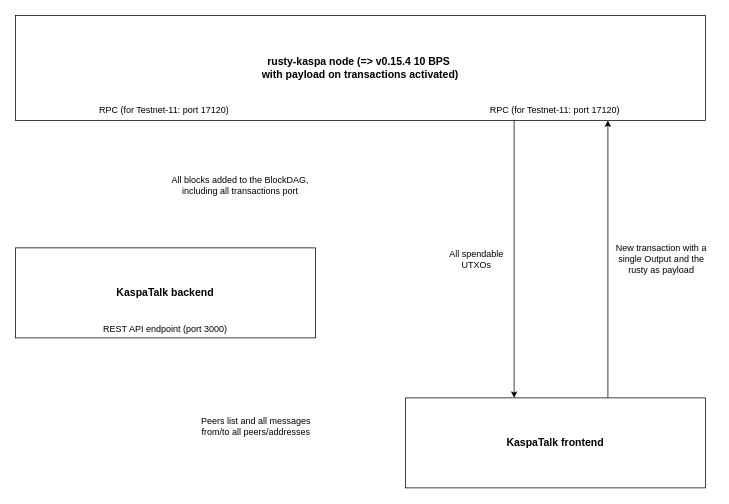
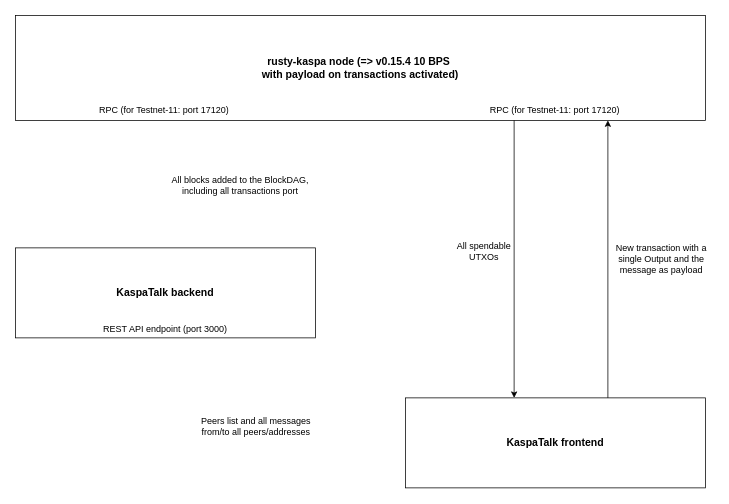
node "All spendable UTXOs": moved (477, 259) -> (484, 252)
node "New transaction with a single Output and the rusty as payload": label "New transaction with a single Output and the rusty as payload" -> "New transaction with a single Output and the message as payload"
